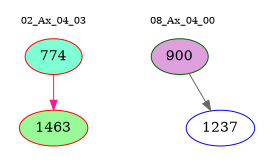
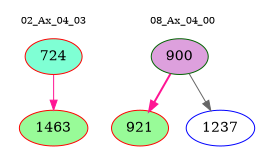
node "774": label "774" -> "724"
node "921": added
